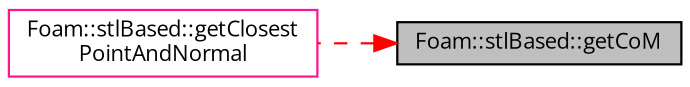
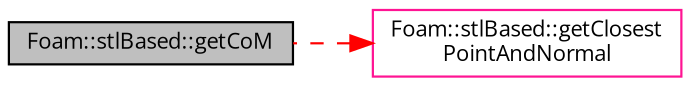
edge "Foam::stlBased::getClosest PointAndNormal" -> "Foam::stlBased::getCoM": reversed
